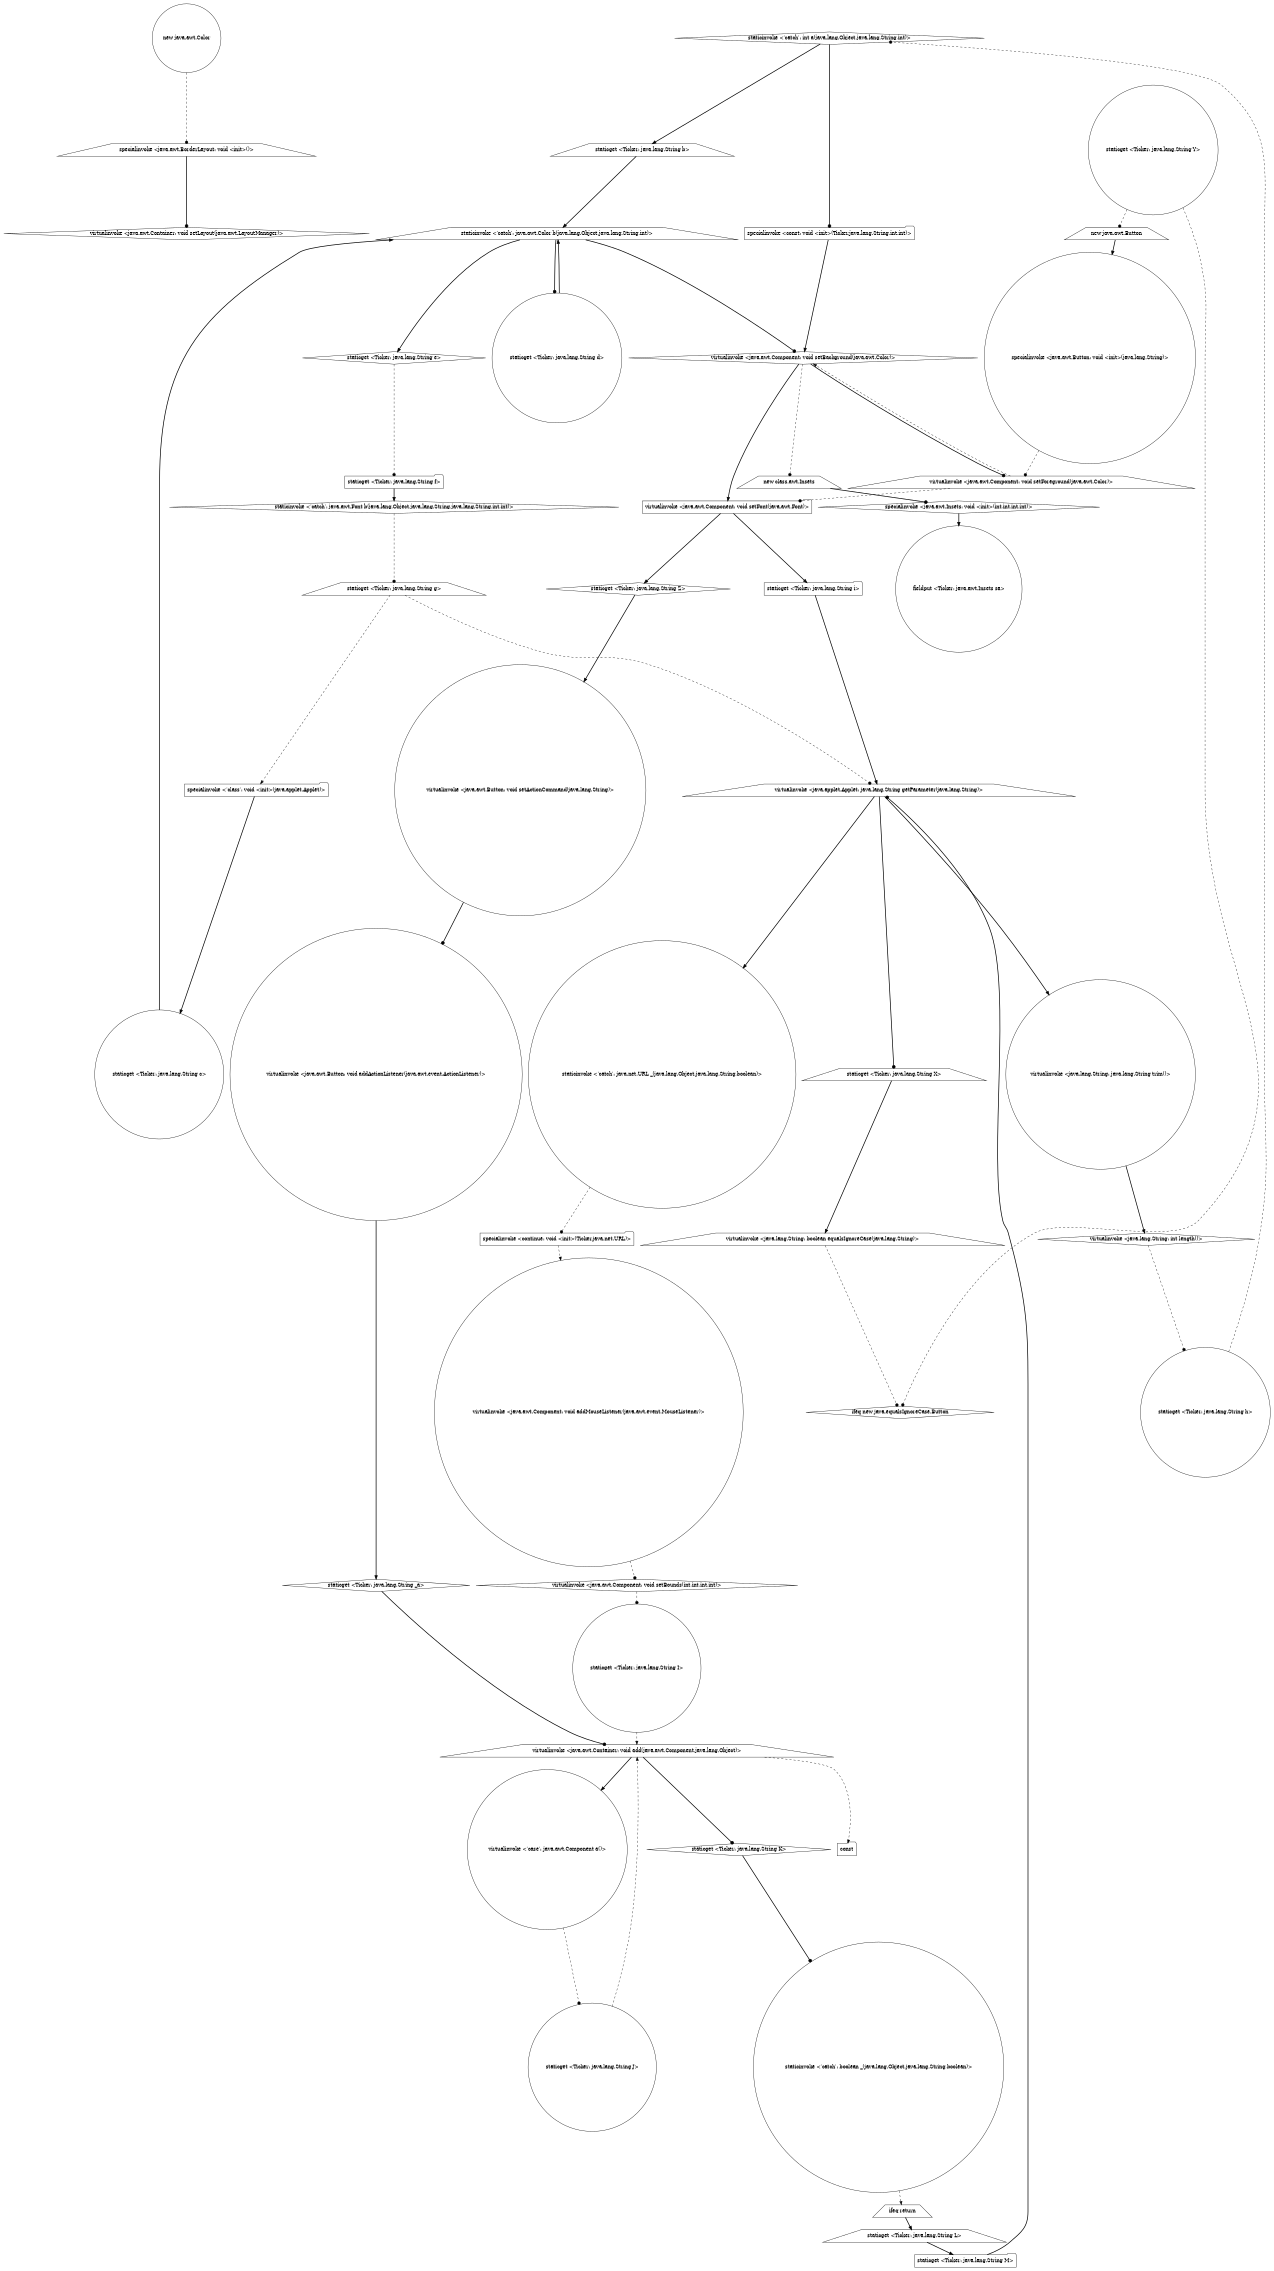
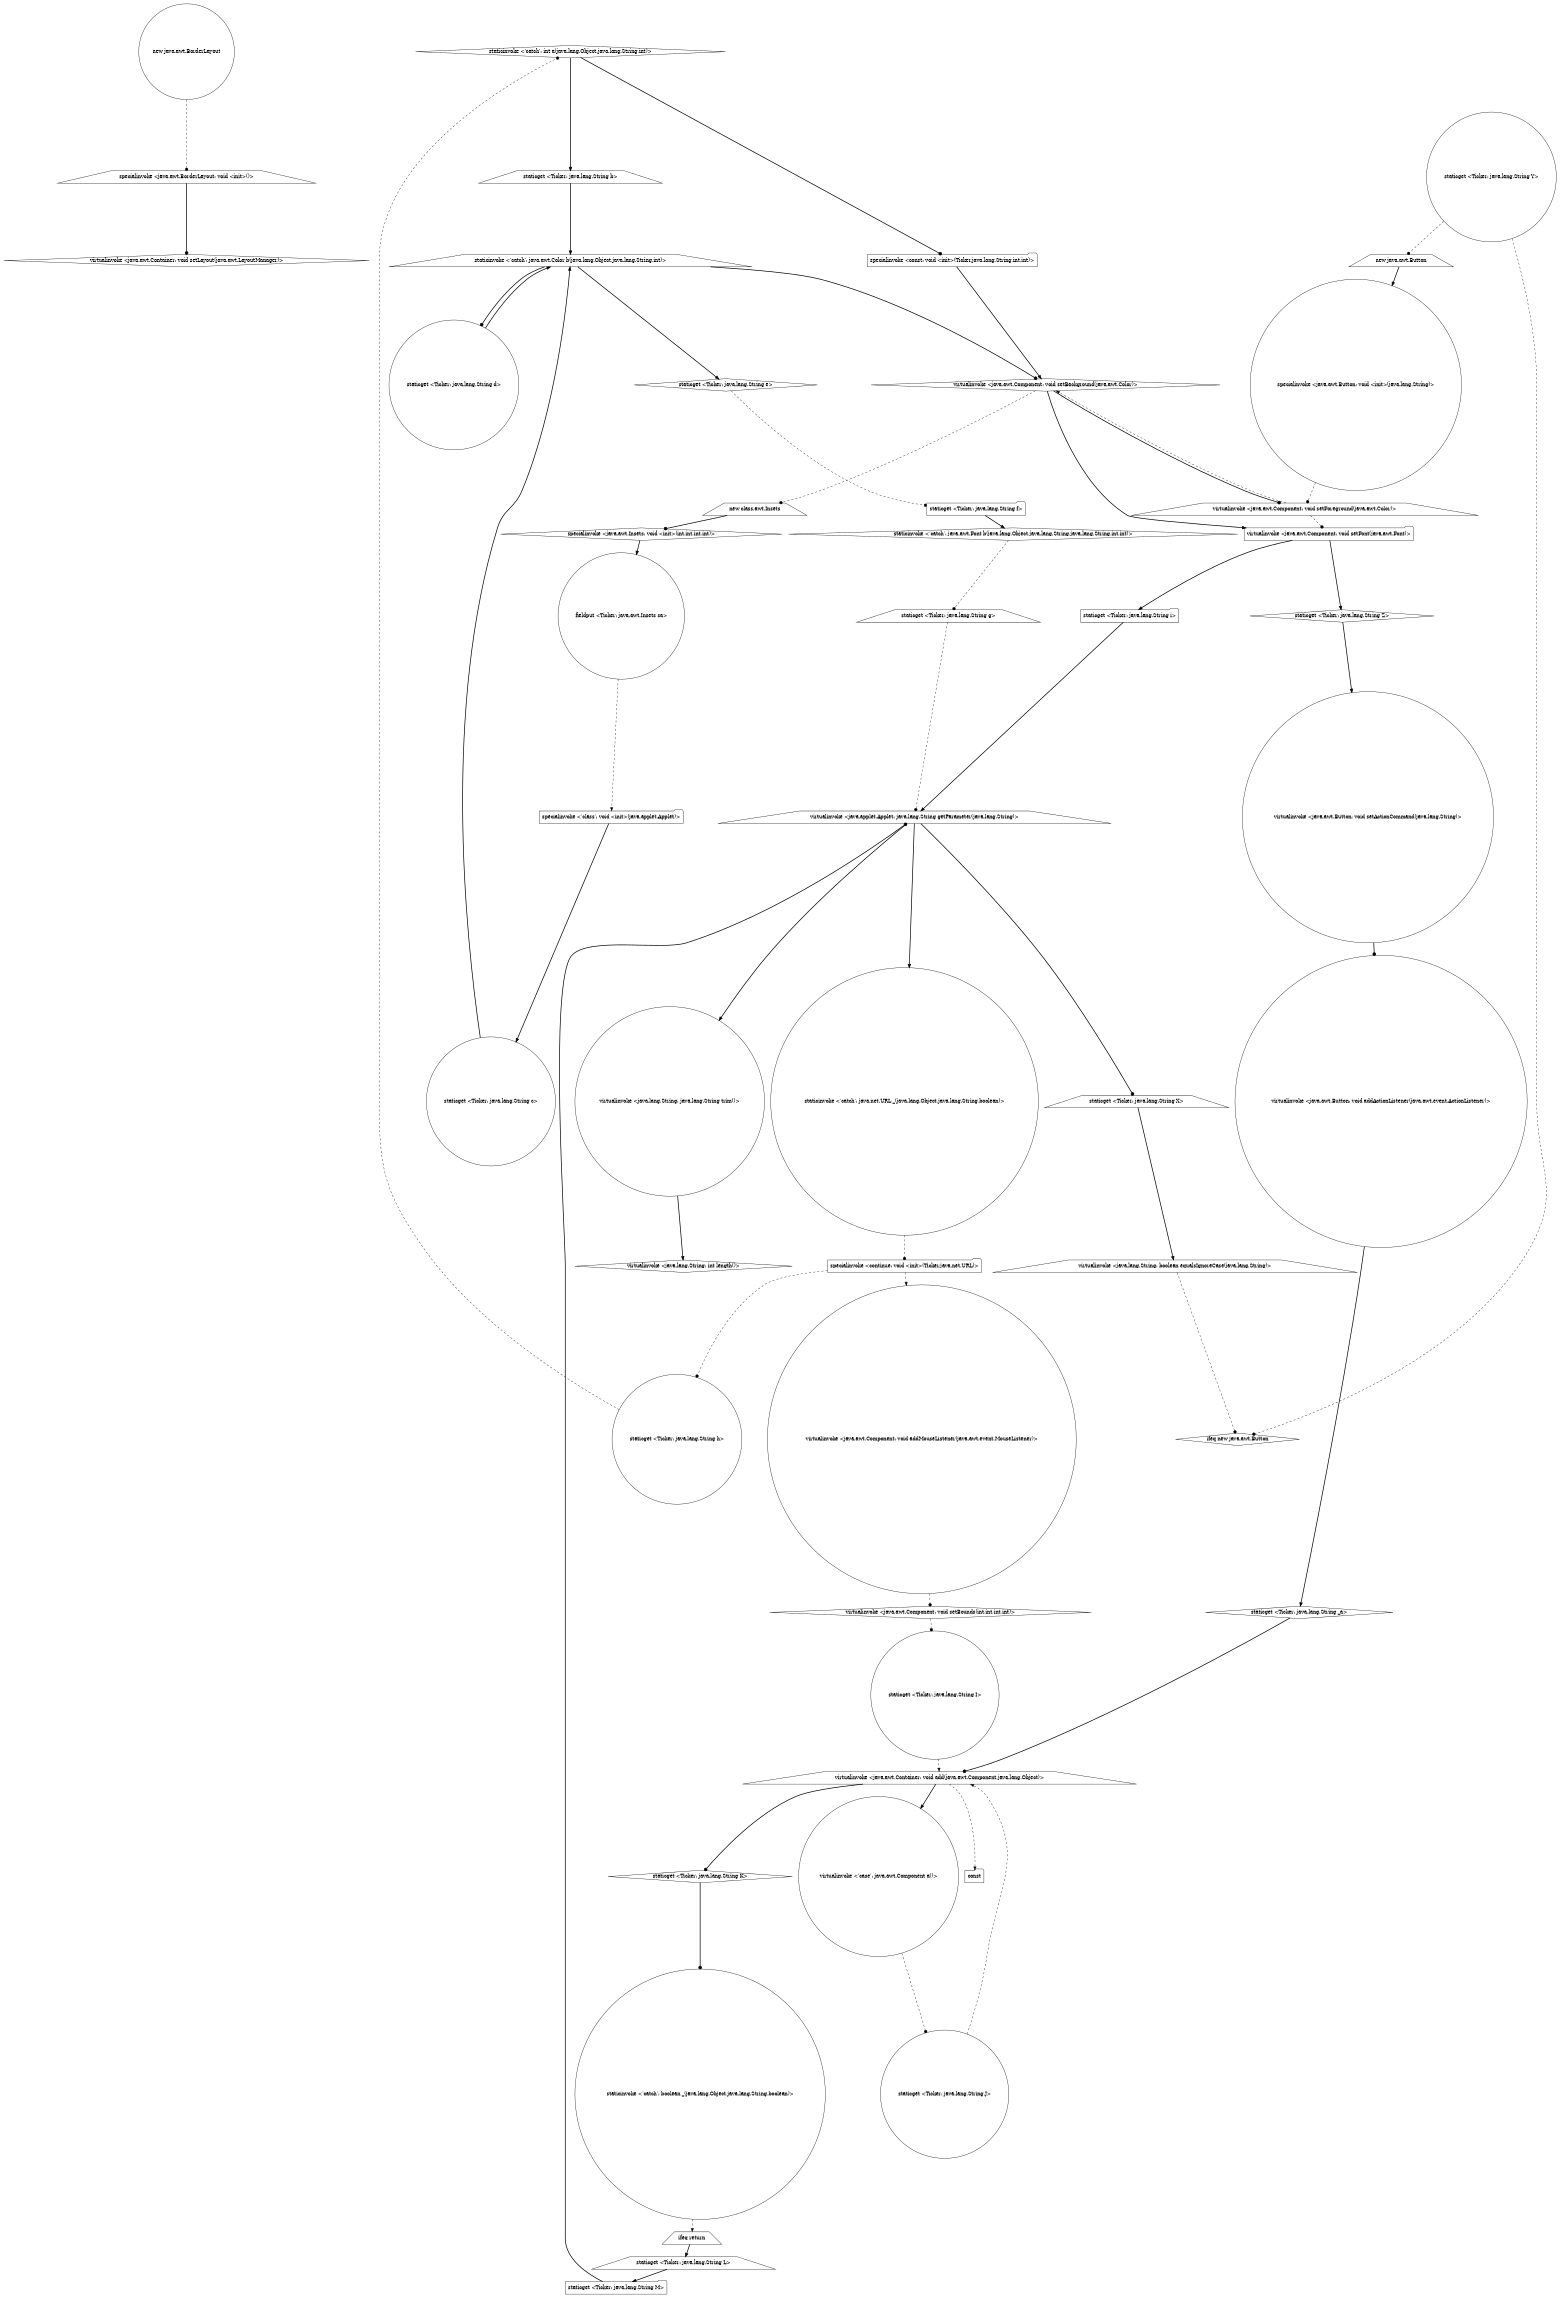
node "new java.awt.Color": label "new java.awt.Color" -> "new java.awt.BorderLayout"
edge "staticget <Ticker: java.lang.String g>" -> "specialinvoke <'class': void <init>(java.applet.Applet)>": now "fieldput <Ticker: java.awt.Insets sa>" -> "specialinvoke <'class': void <init>(java.applet.Applet)>"
edge "virtualinvoke <java.lang.String: int length()>" -> "staticget <Ticker: java.lang.String h>": now "specialinvoke <continue: void <init>(Ticker,java.net.URL)>" -> "staticget <Ticker: java.lang.String h>"
node "ifeq new java.equalsIgnoreCase.Button": label "ifeq new java.equalsIgnoreCase.Button" -> "ifeq new java.awt.Button"
